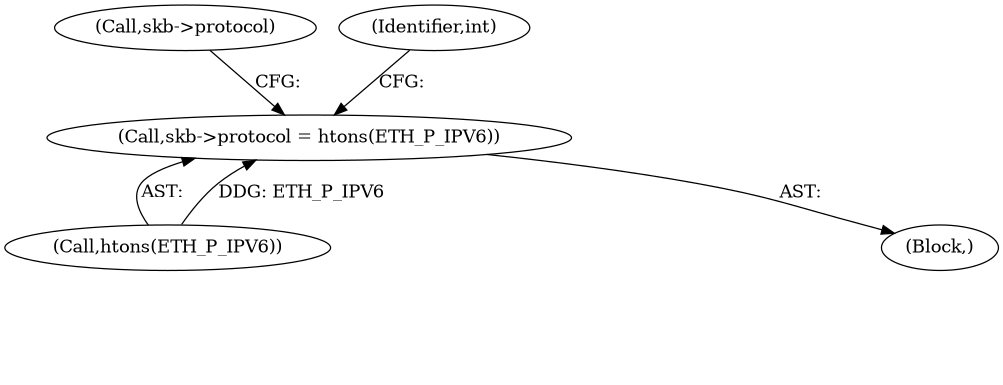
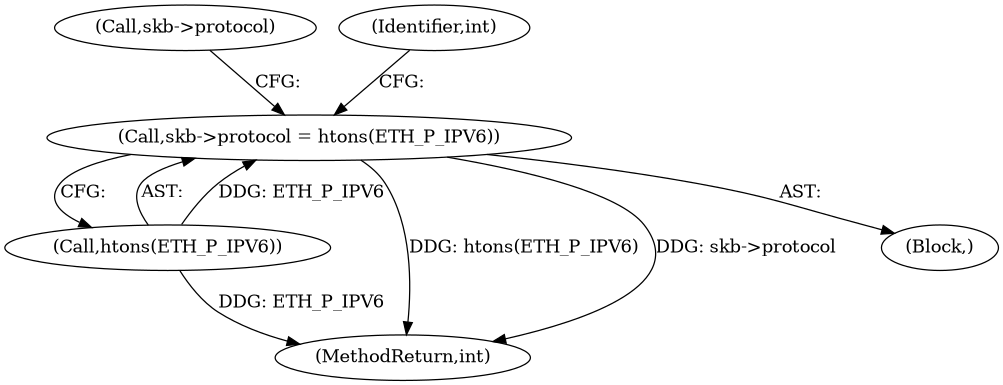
edge "(Call,skb->protocol = htons(ETH_P_IPV6))" -> "(Call,htons(ETH_P_IPV6))": added, label "CFG:"
node "(MethodReturn,int)": added
